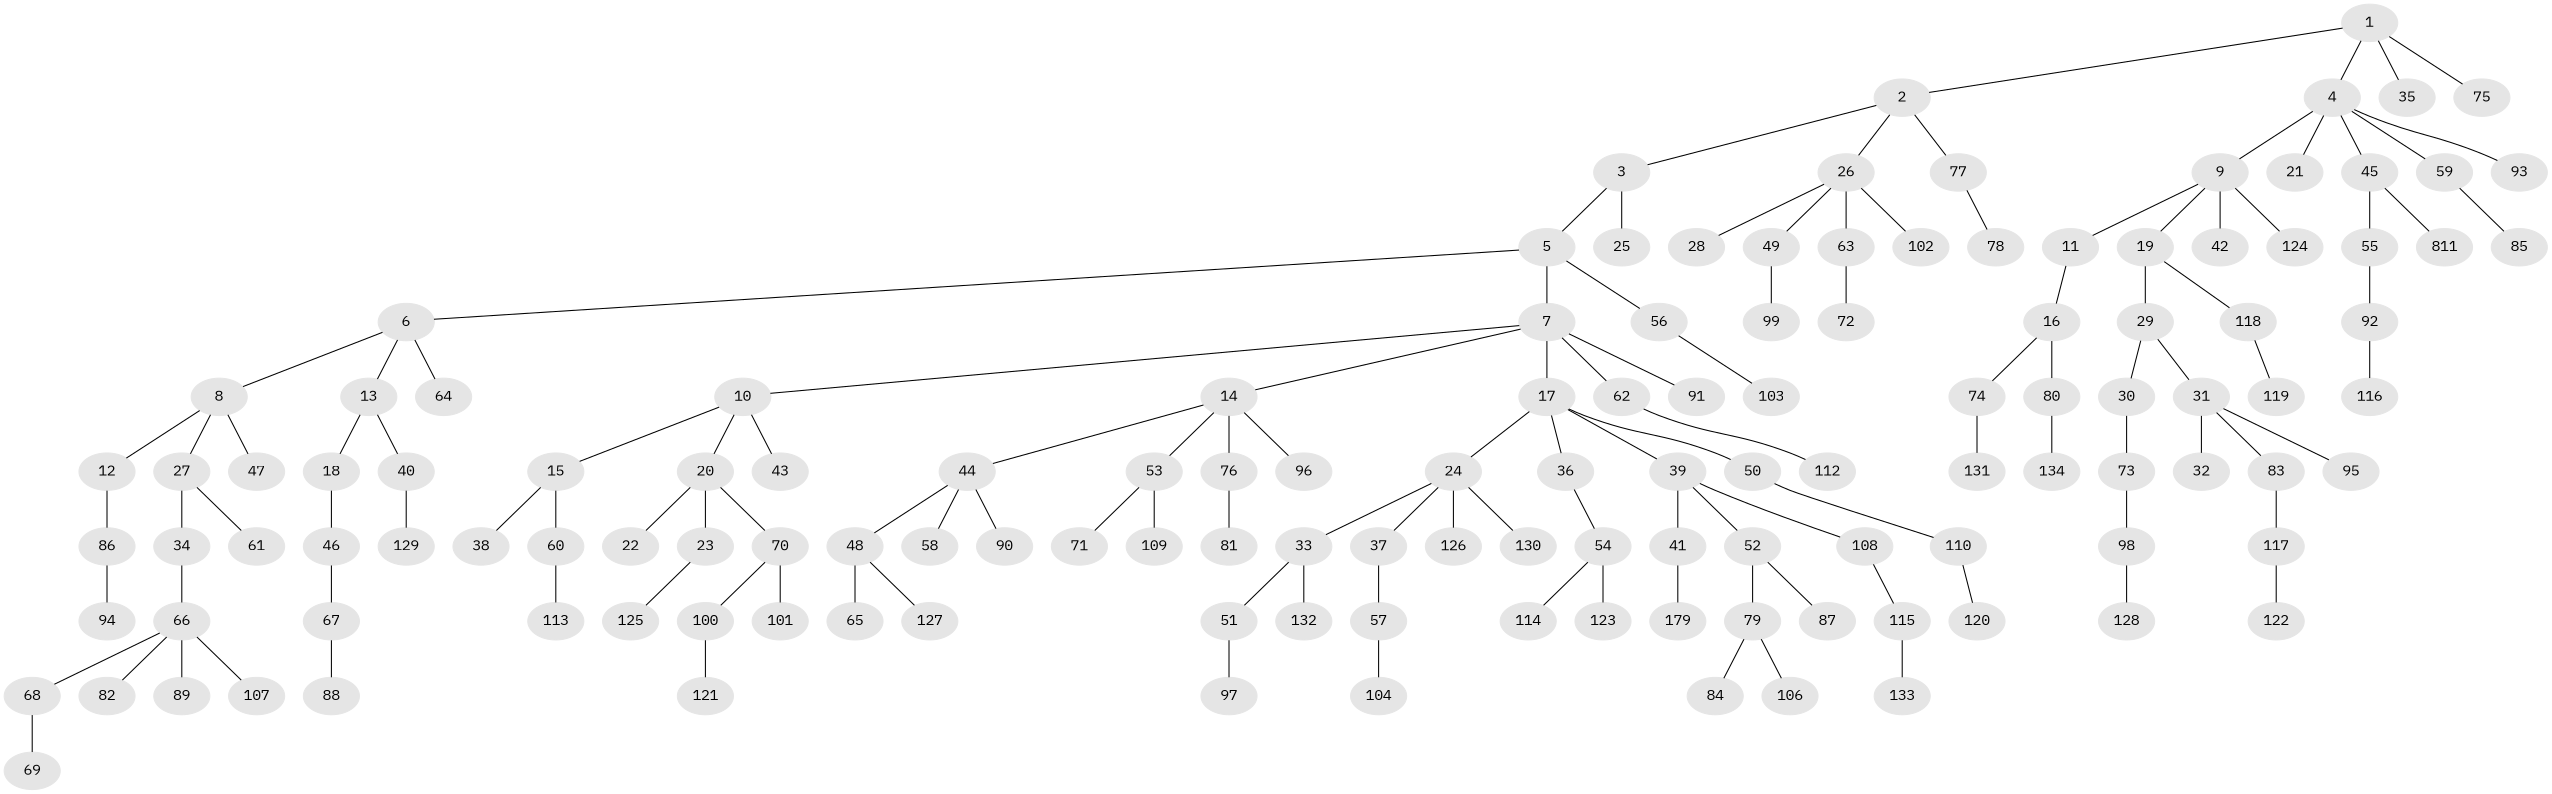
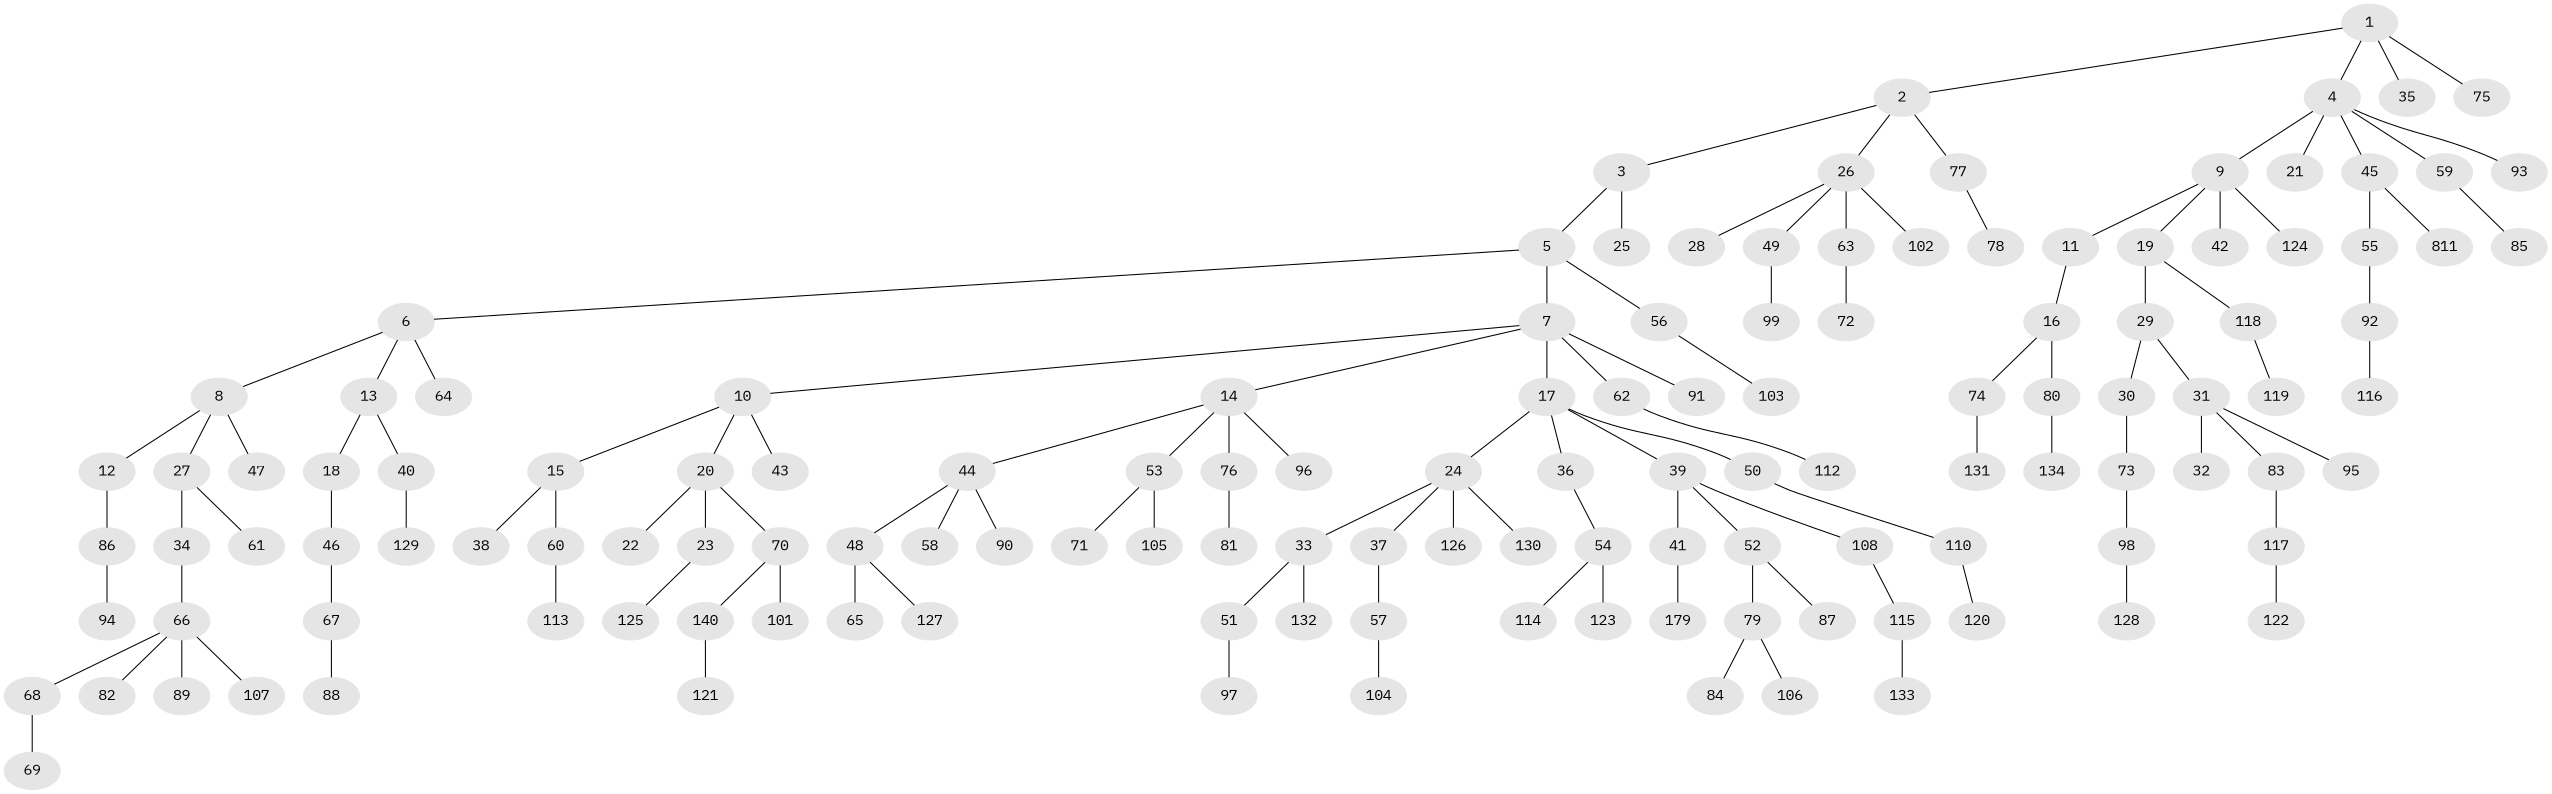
node "109": label "109" -> "105"
node "100": label "100" -> "140"
